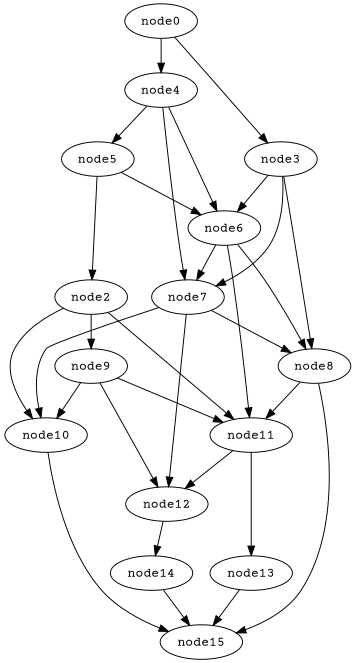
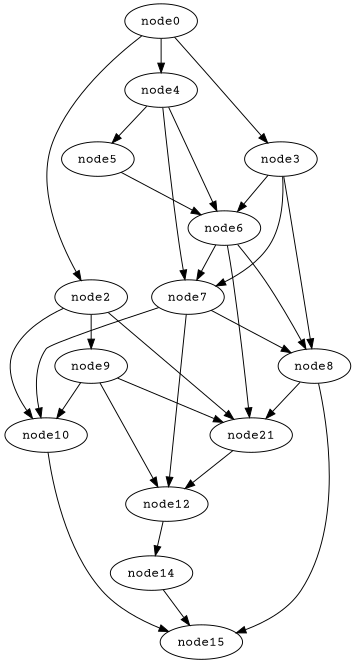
edge "node5" -> "node2": now "node0" -> "node2"
node "node11": label "node11" -> "node21"
node "node13": removed
